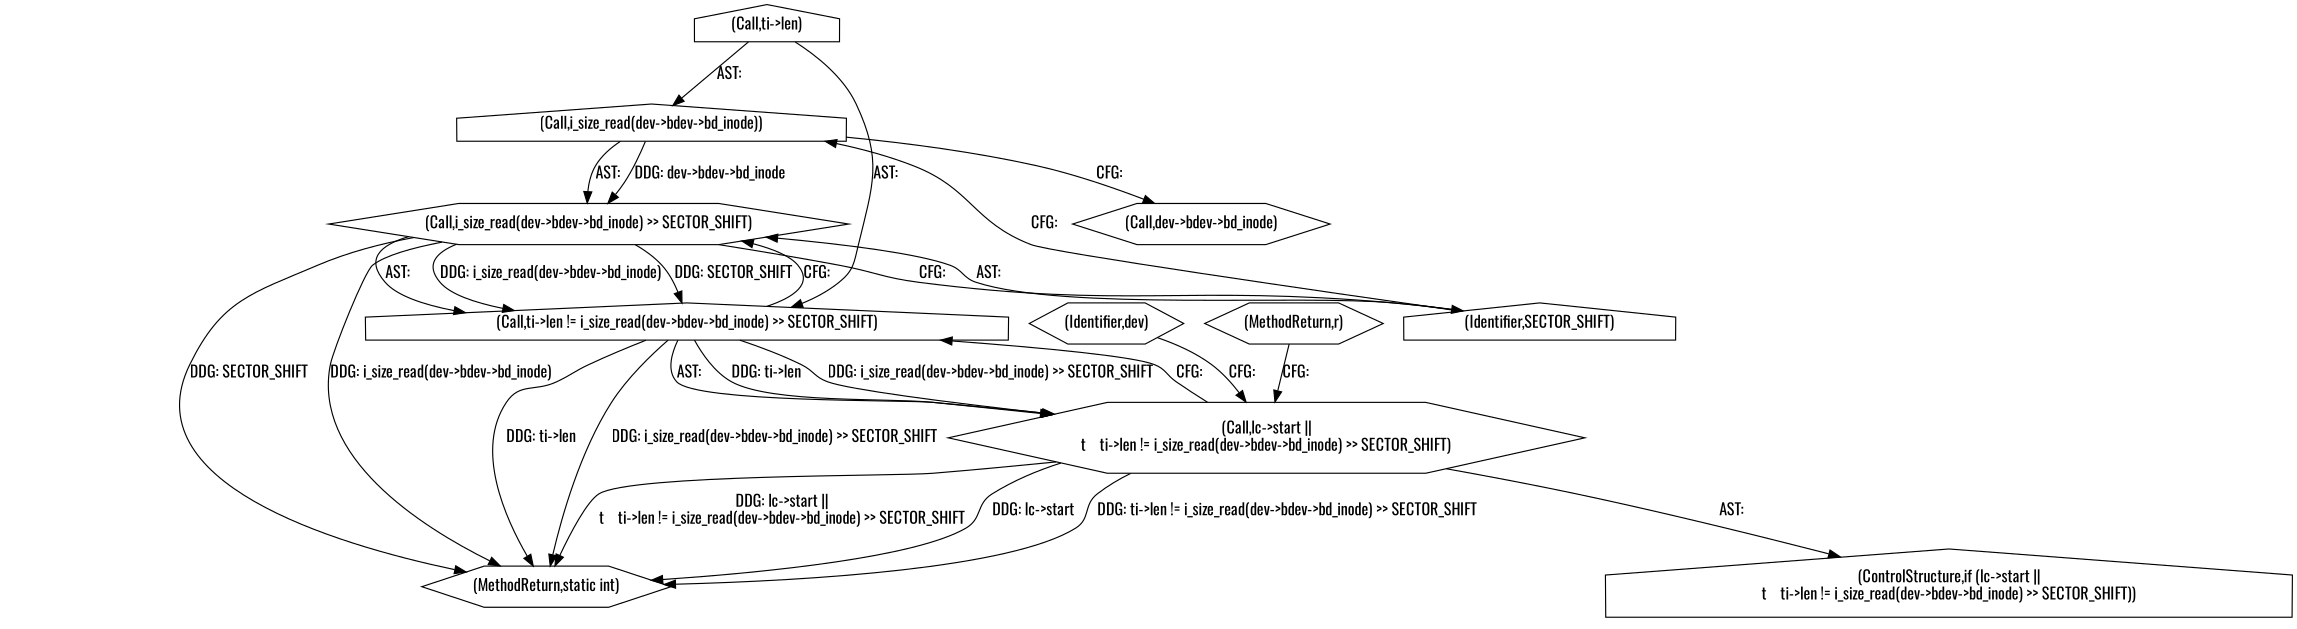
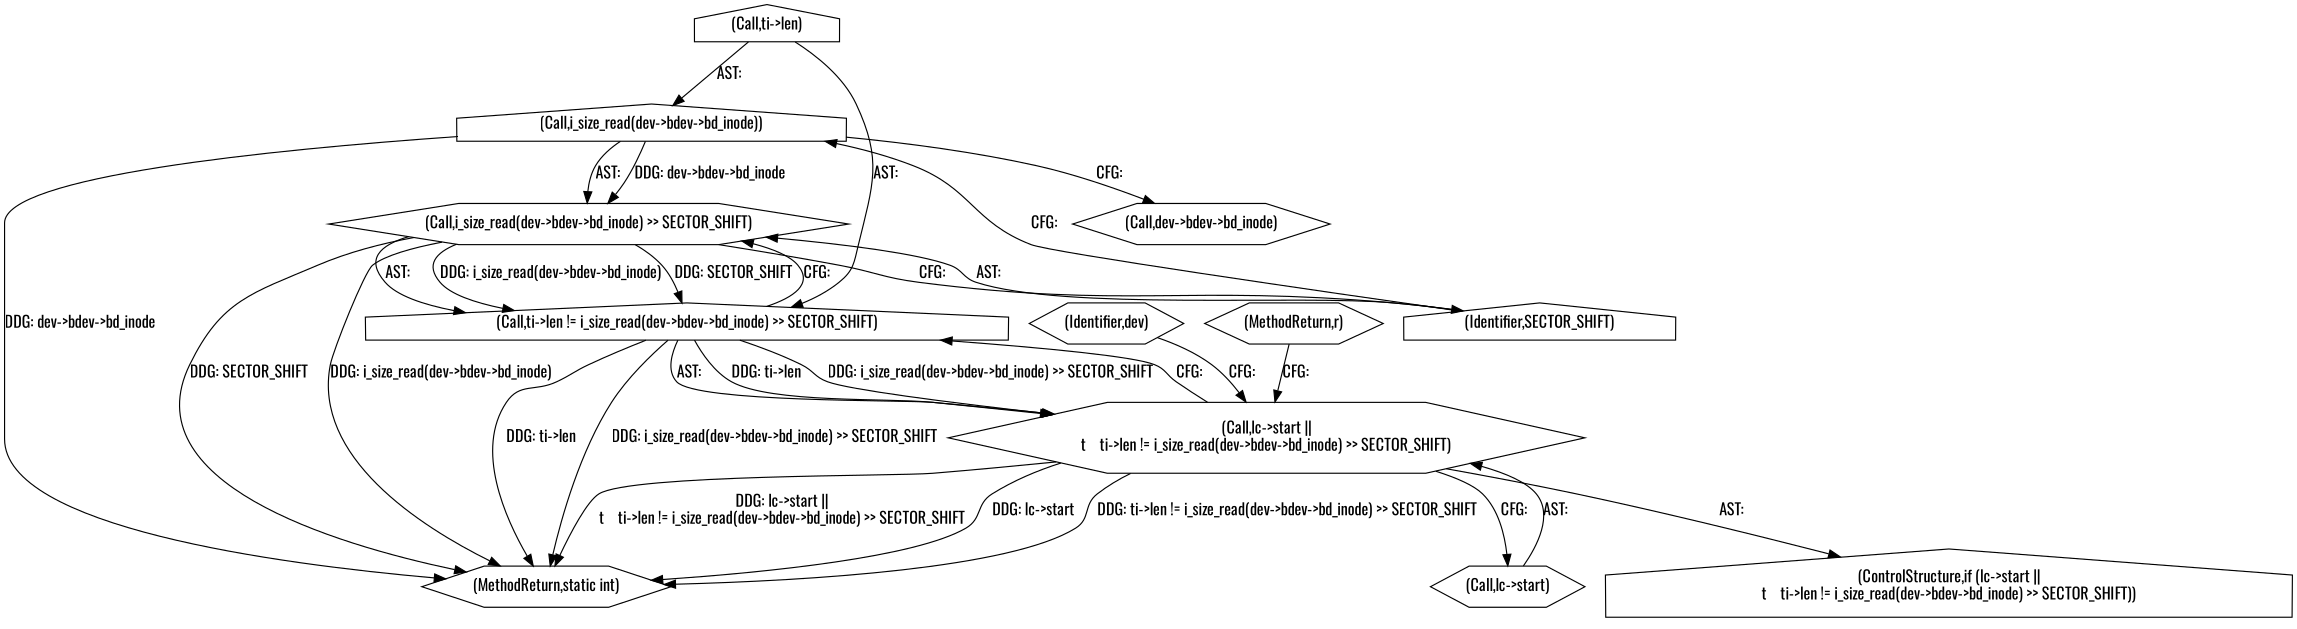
edge "(Call,i_size_read(dev->bdev->bd_inode))" -> "(MethodReturn,static int)": added, label "DDG: dev->bdev->bd_inode"
node "(Call,lc->start)": added
